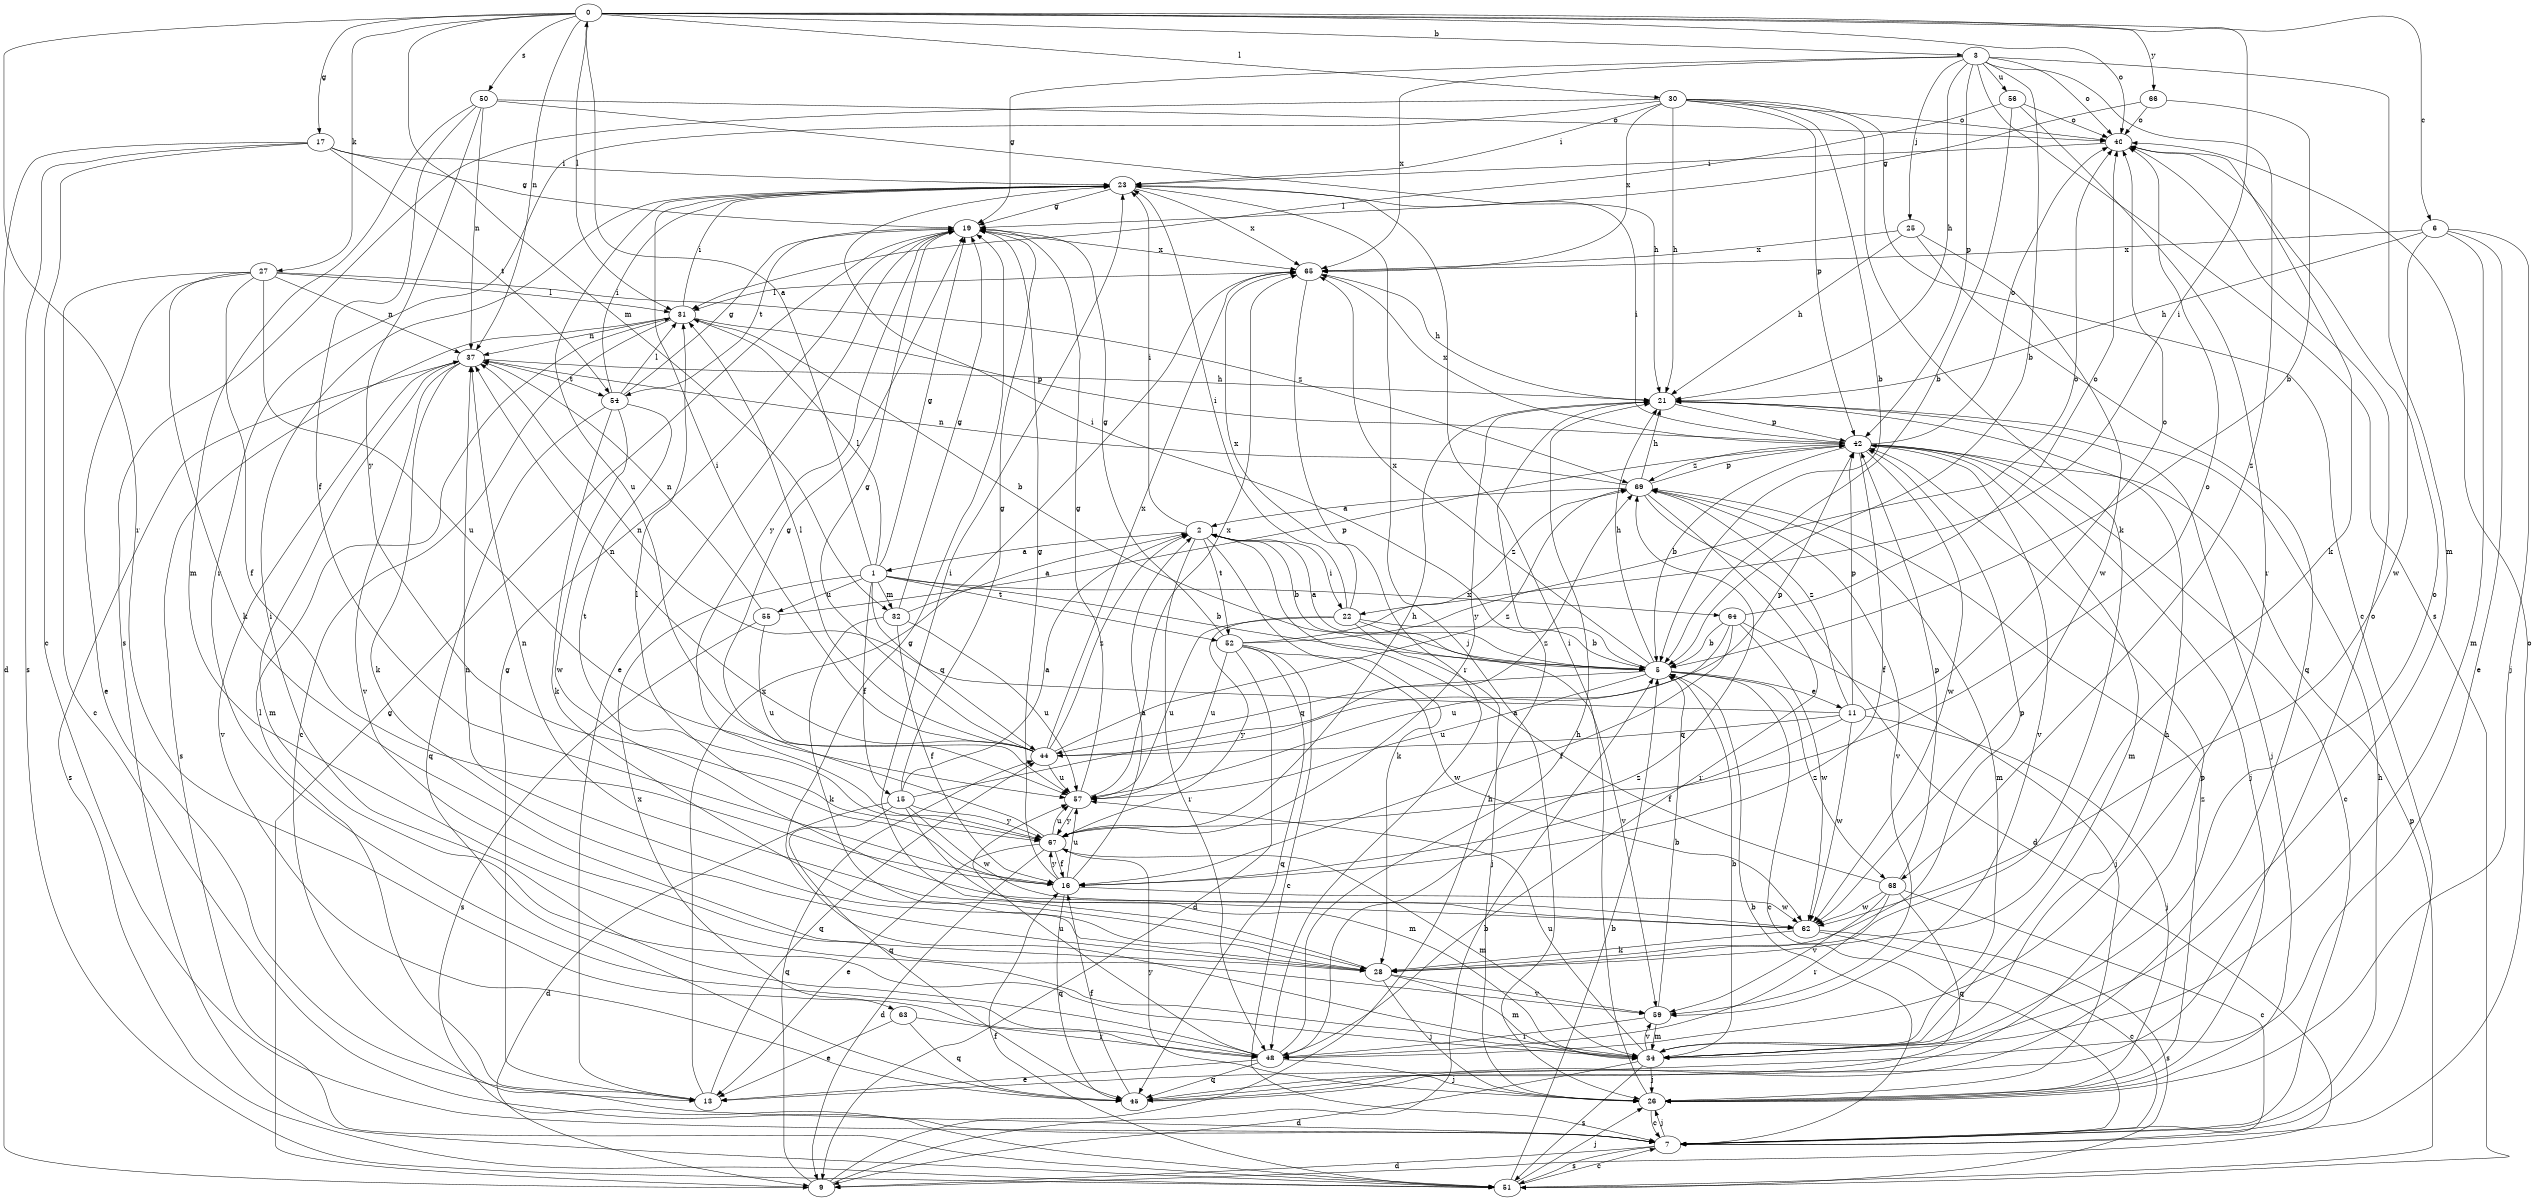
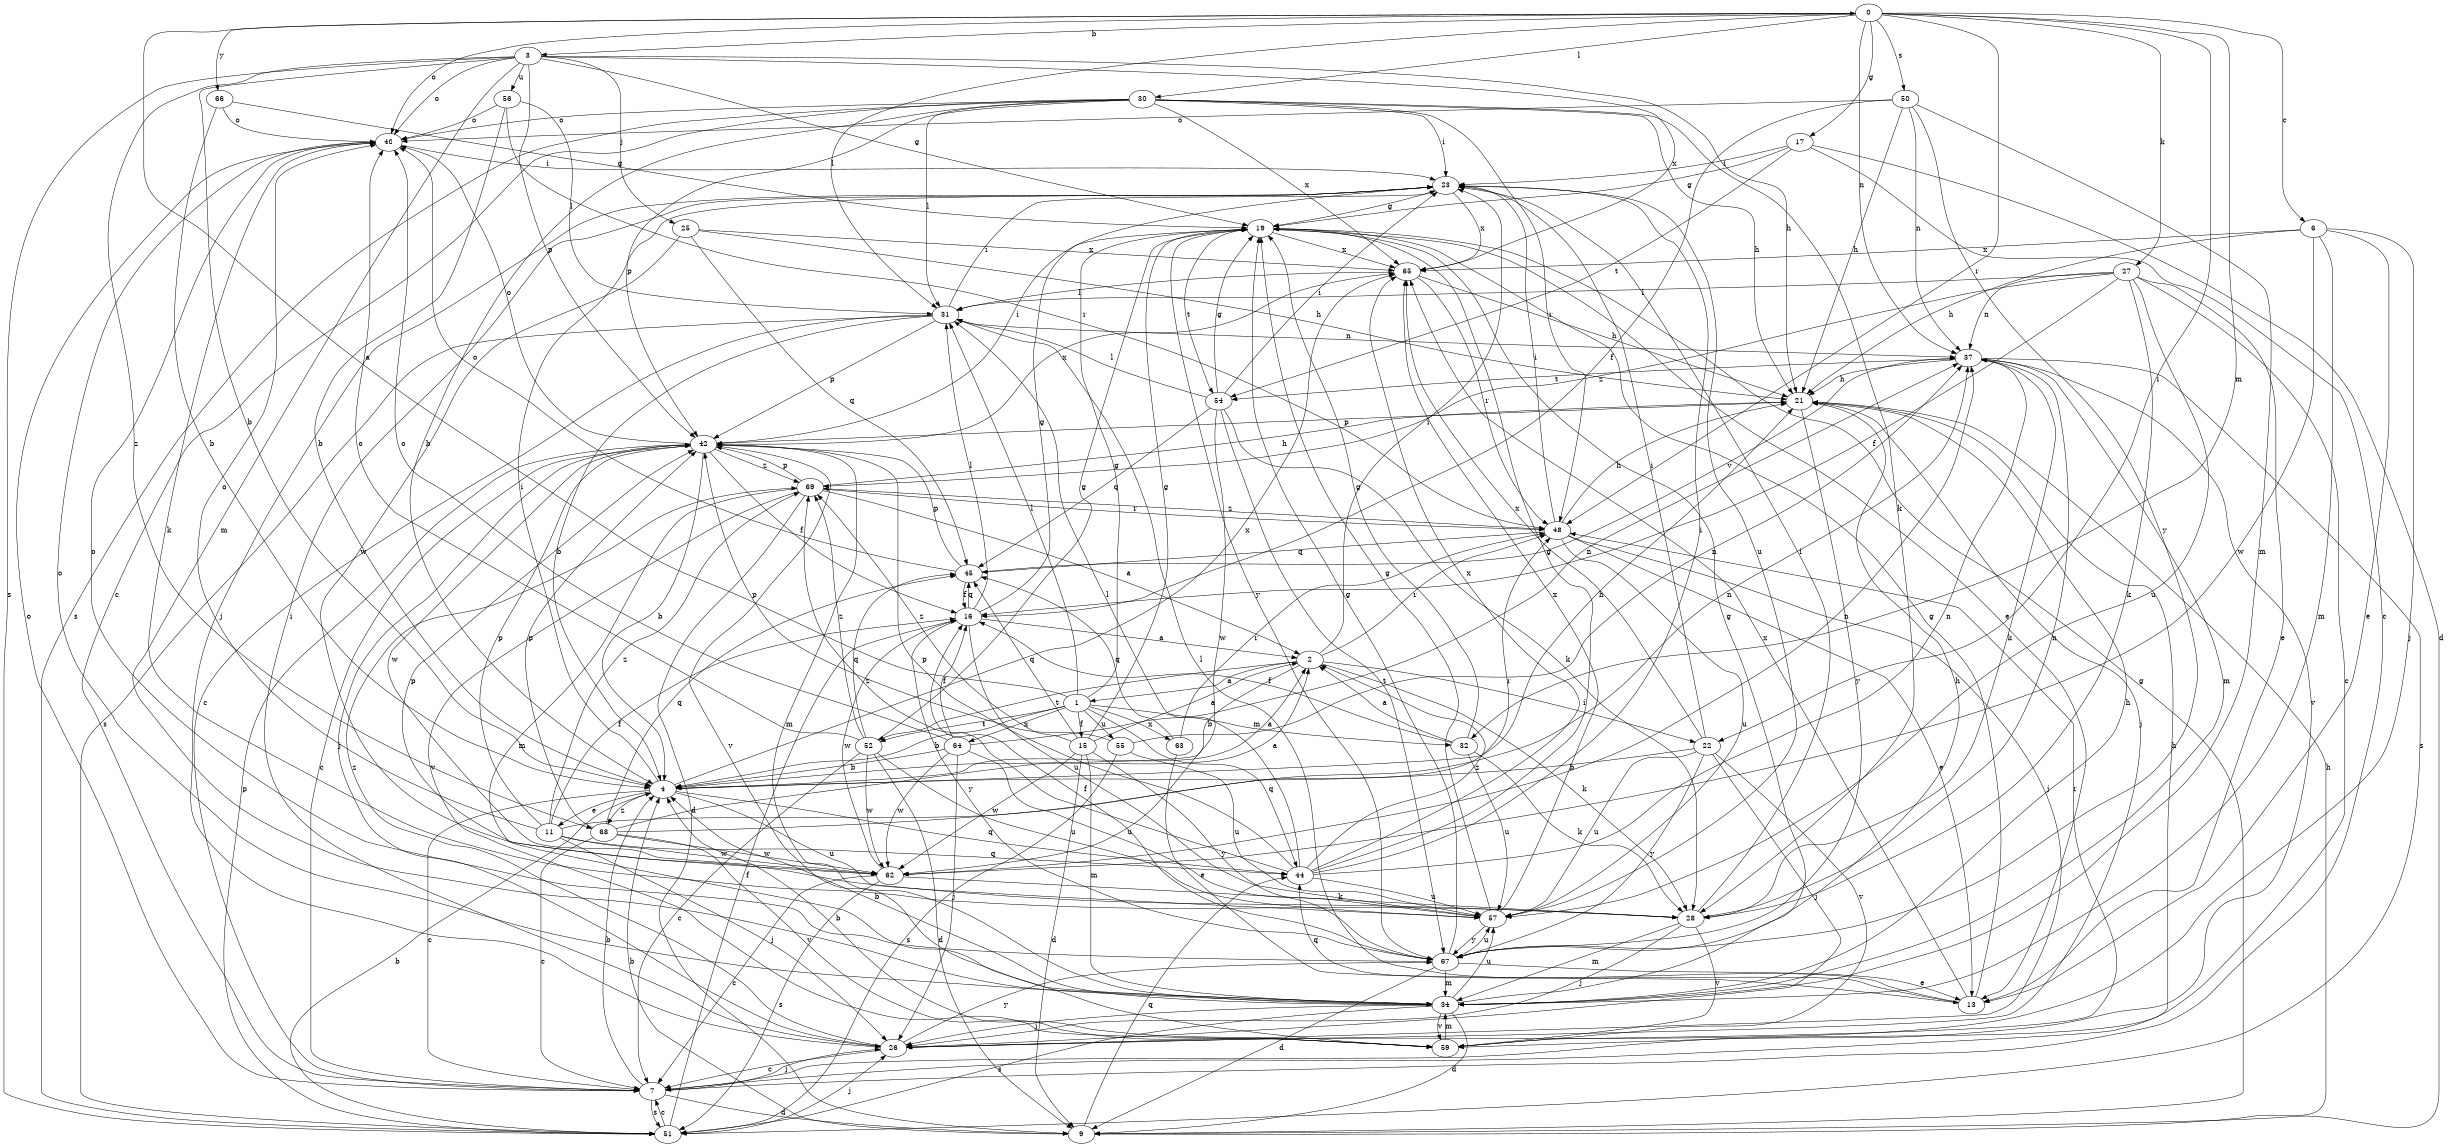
edge "30" -> "31": added, label "l"
edge "69" -> "37": now "64" -> "37"
node "5": label "5" -> "4"
edge "16" -> "62": reversed
edge "17" -> "51": removed, label "s"
